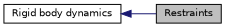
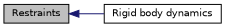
edge "Restraints" -> "Rigid body dynamics": reversed
